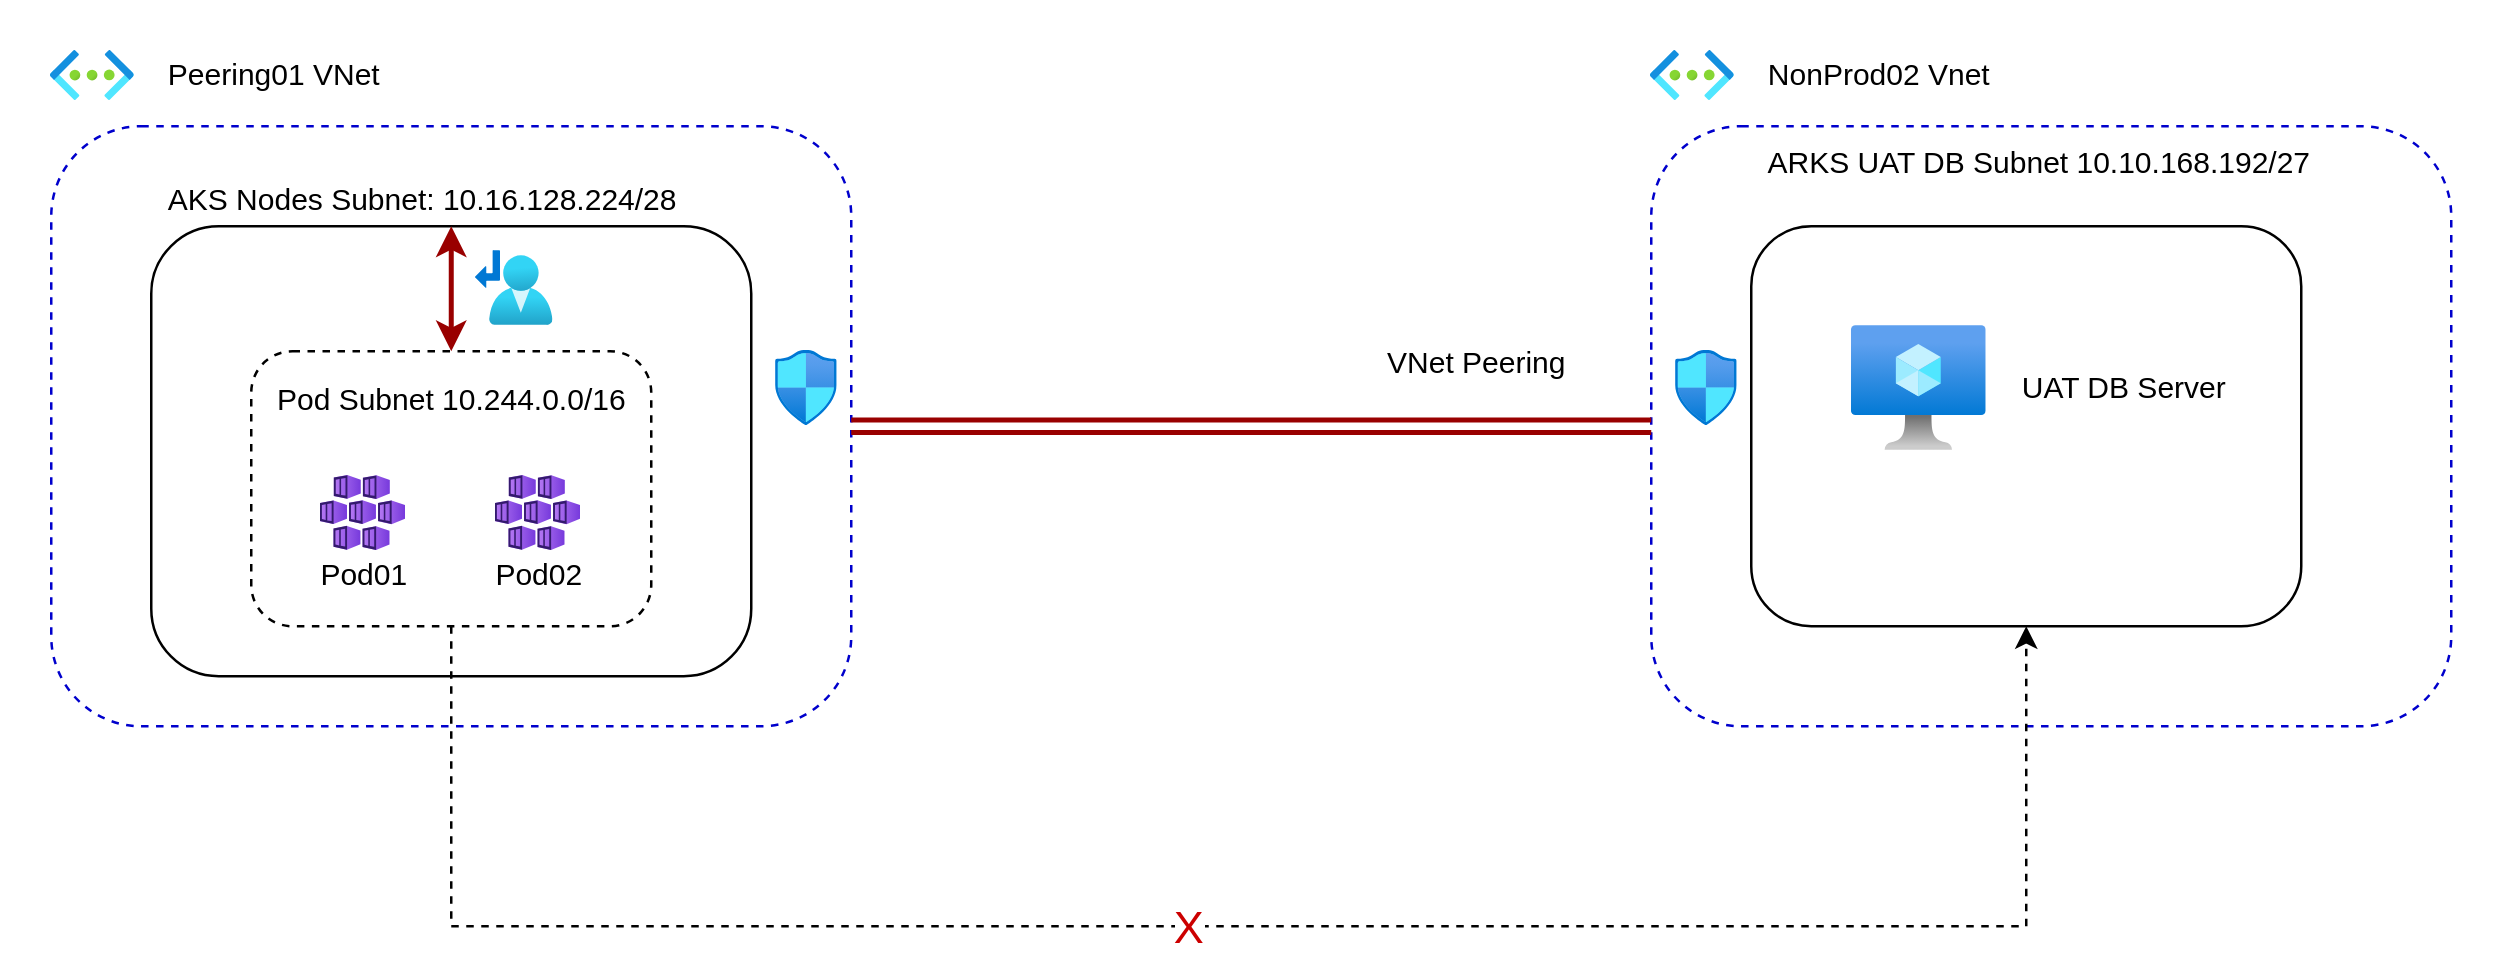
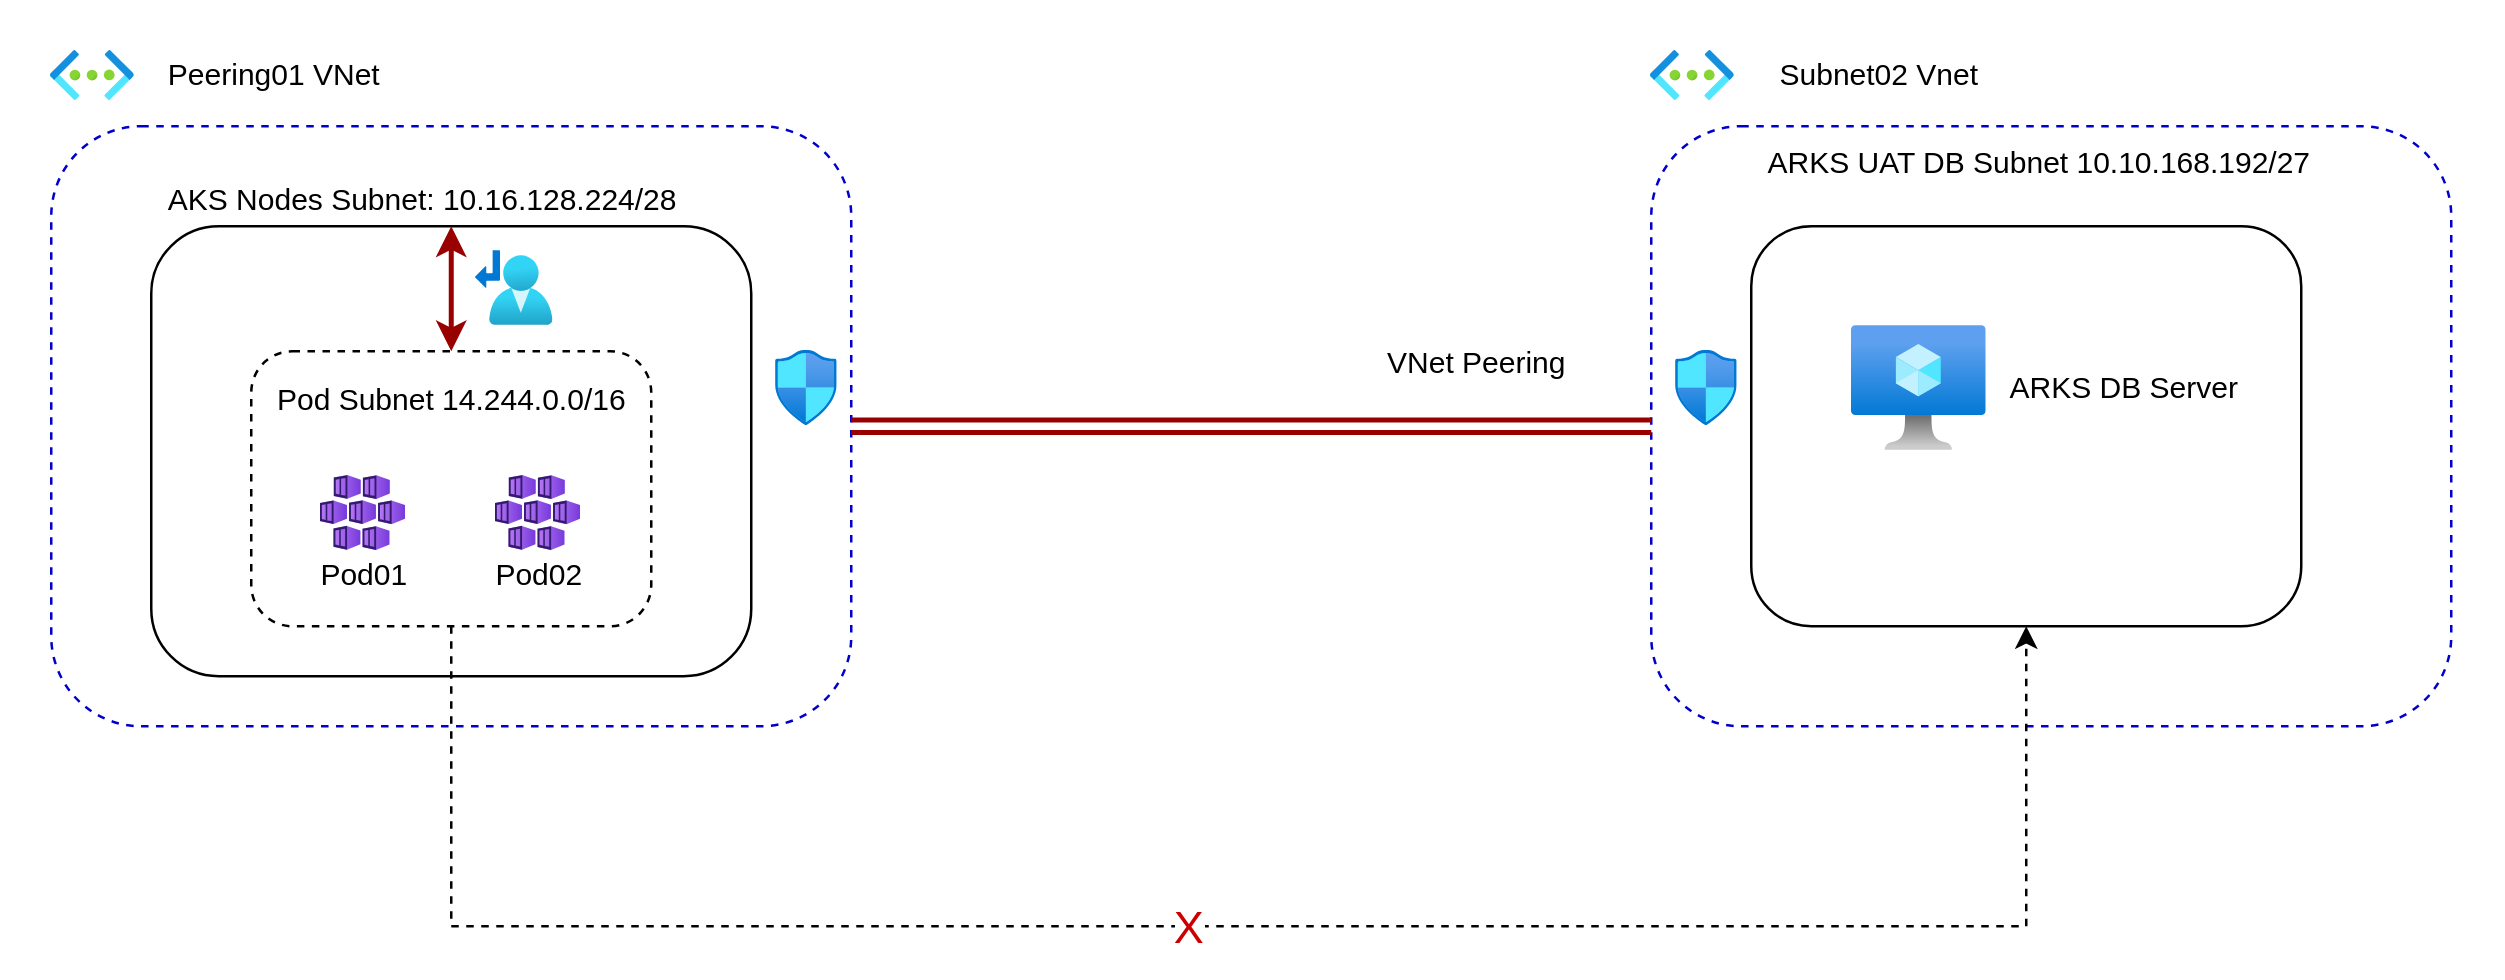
node "NonProd02 Vnet": label "NonProd02 Vnet" -> "Subnet02 Vnet"
node "UAT DB Server": label "UAT DB Server" -> "ARKS DB Server"
node "Pod Subnet 10.244.0.0/16": label "Pod Subnet 10.244.0.0/16" -> "Pod Subnet 14.244.0.0/16"
